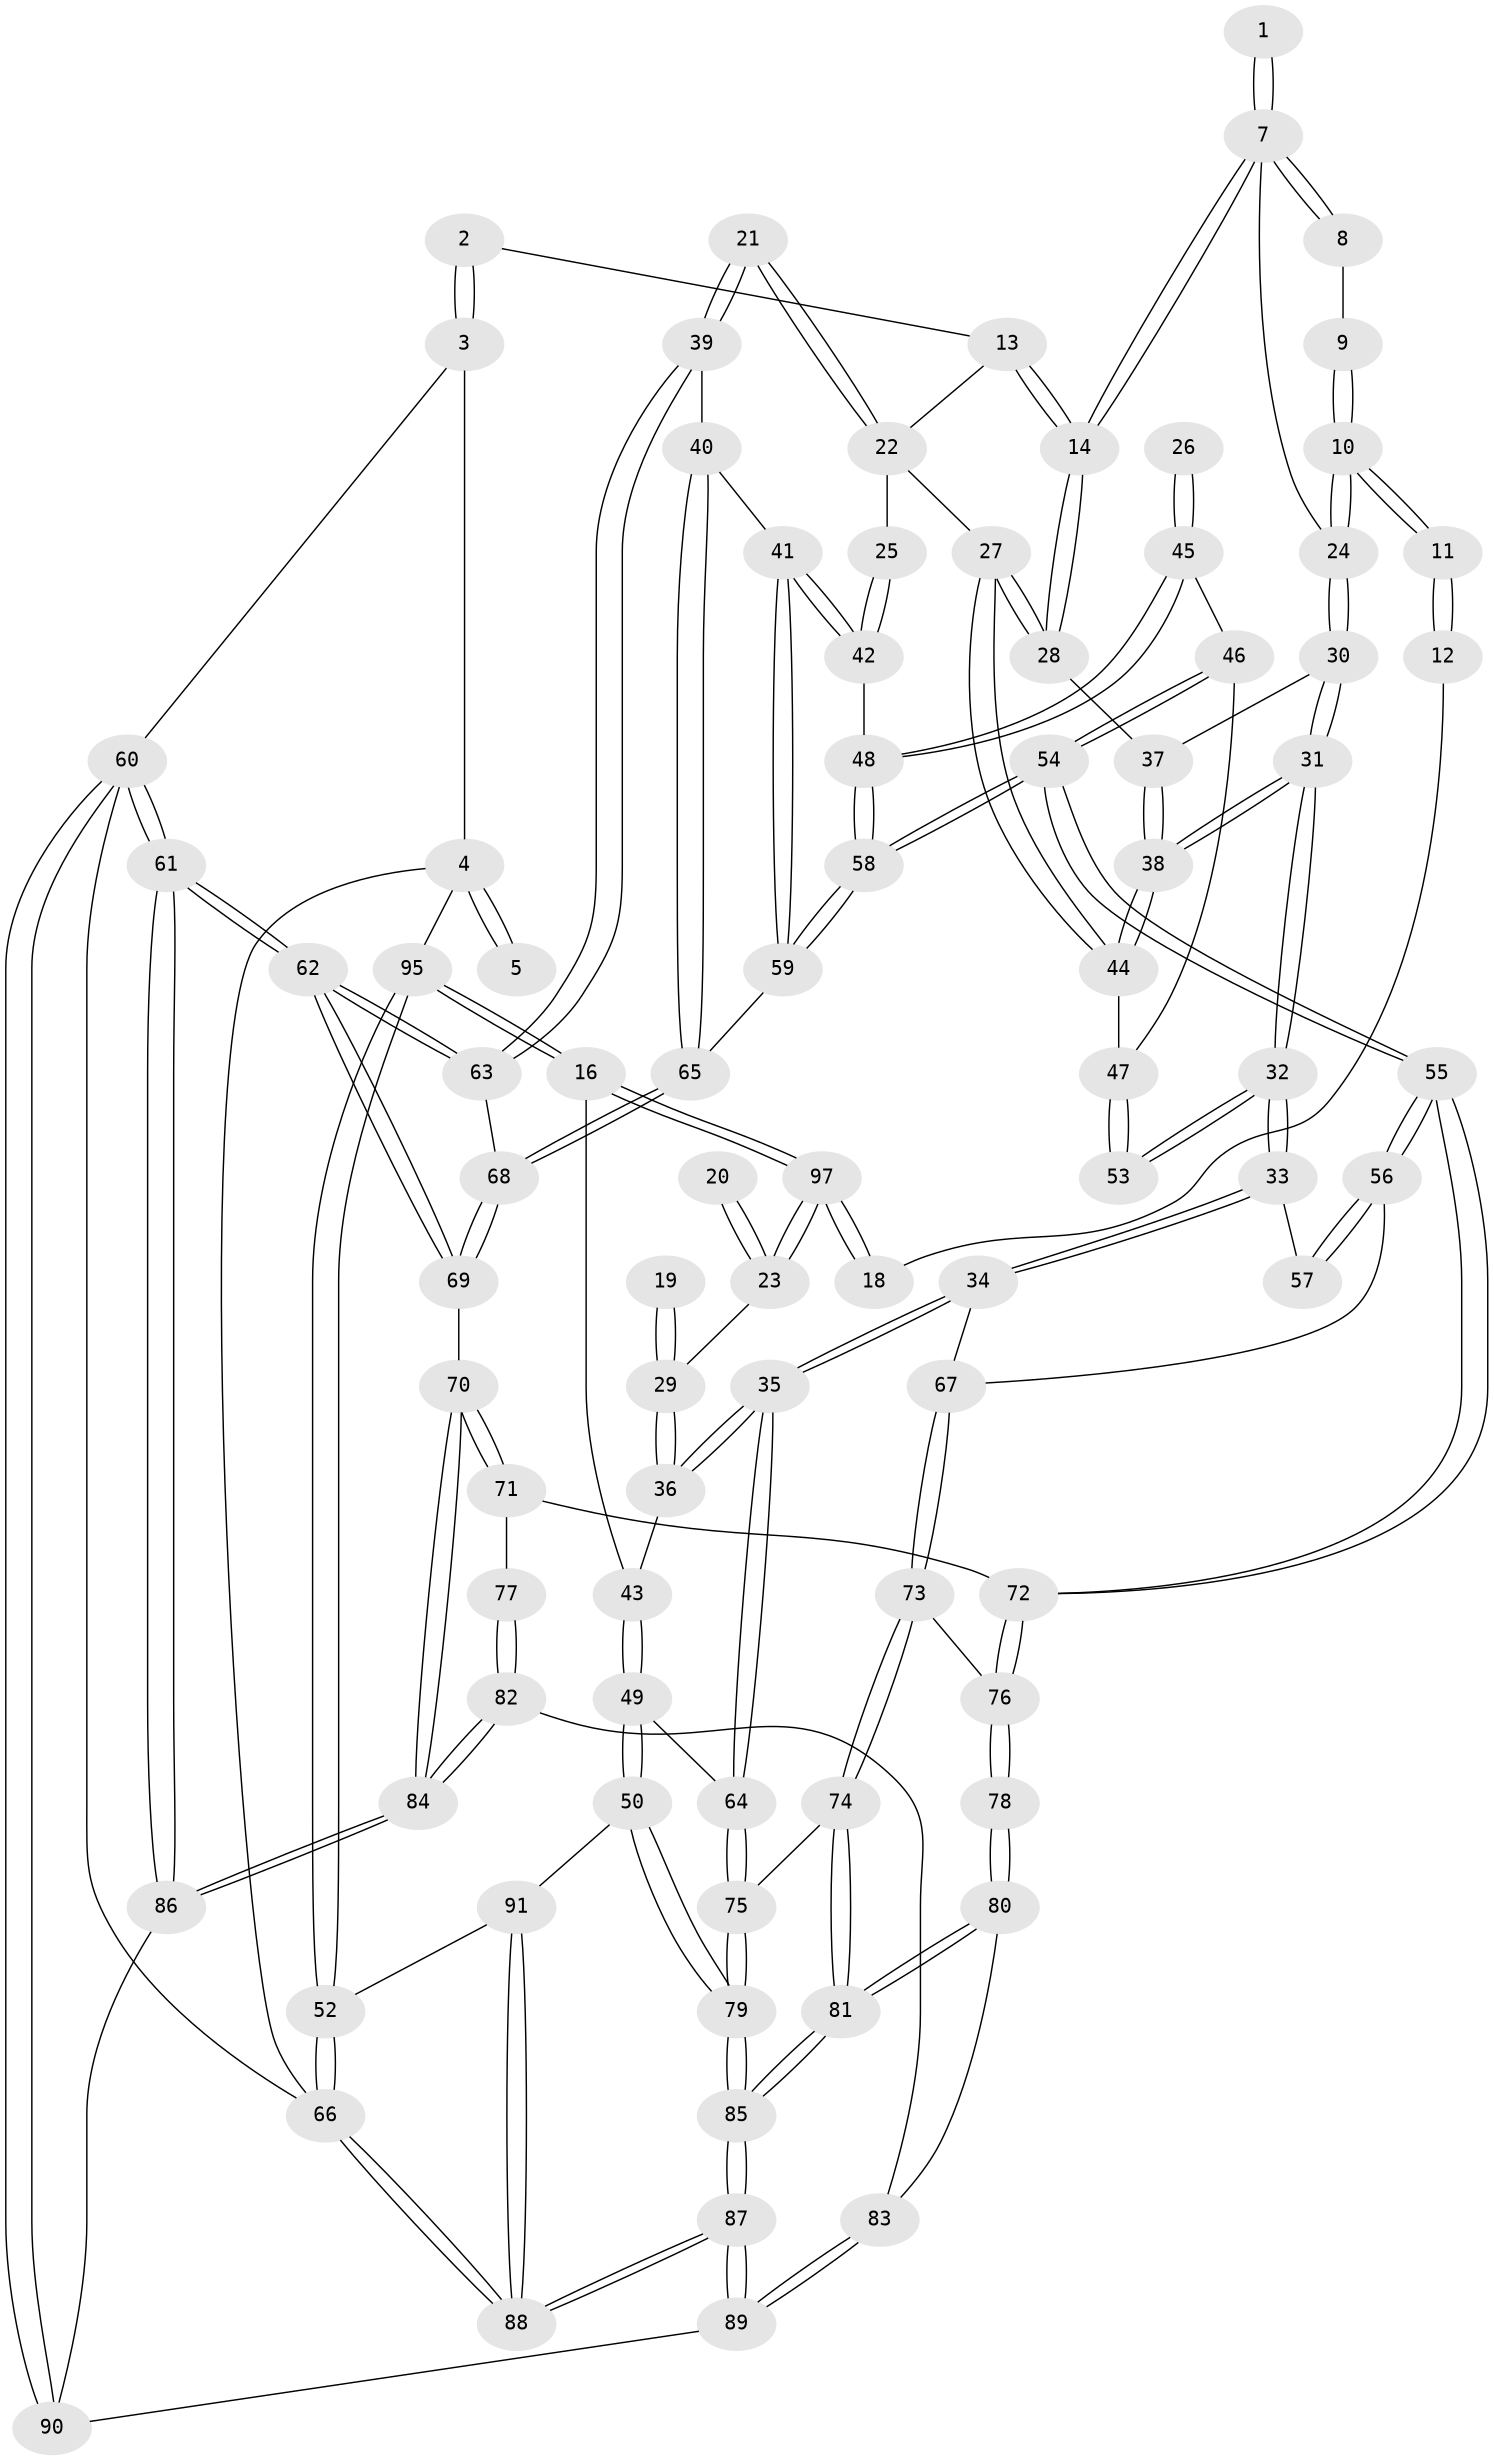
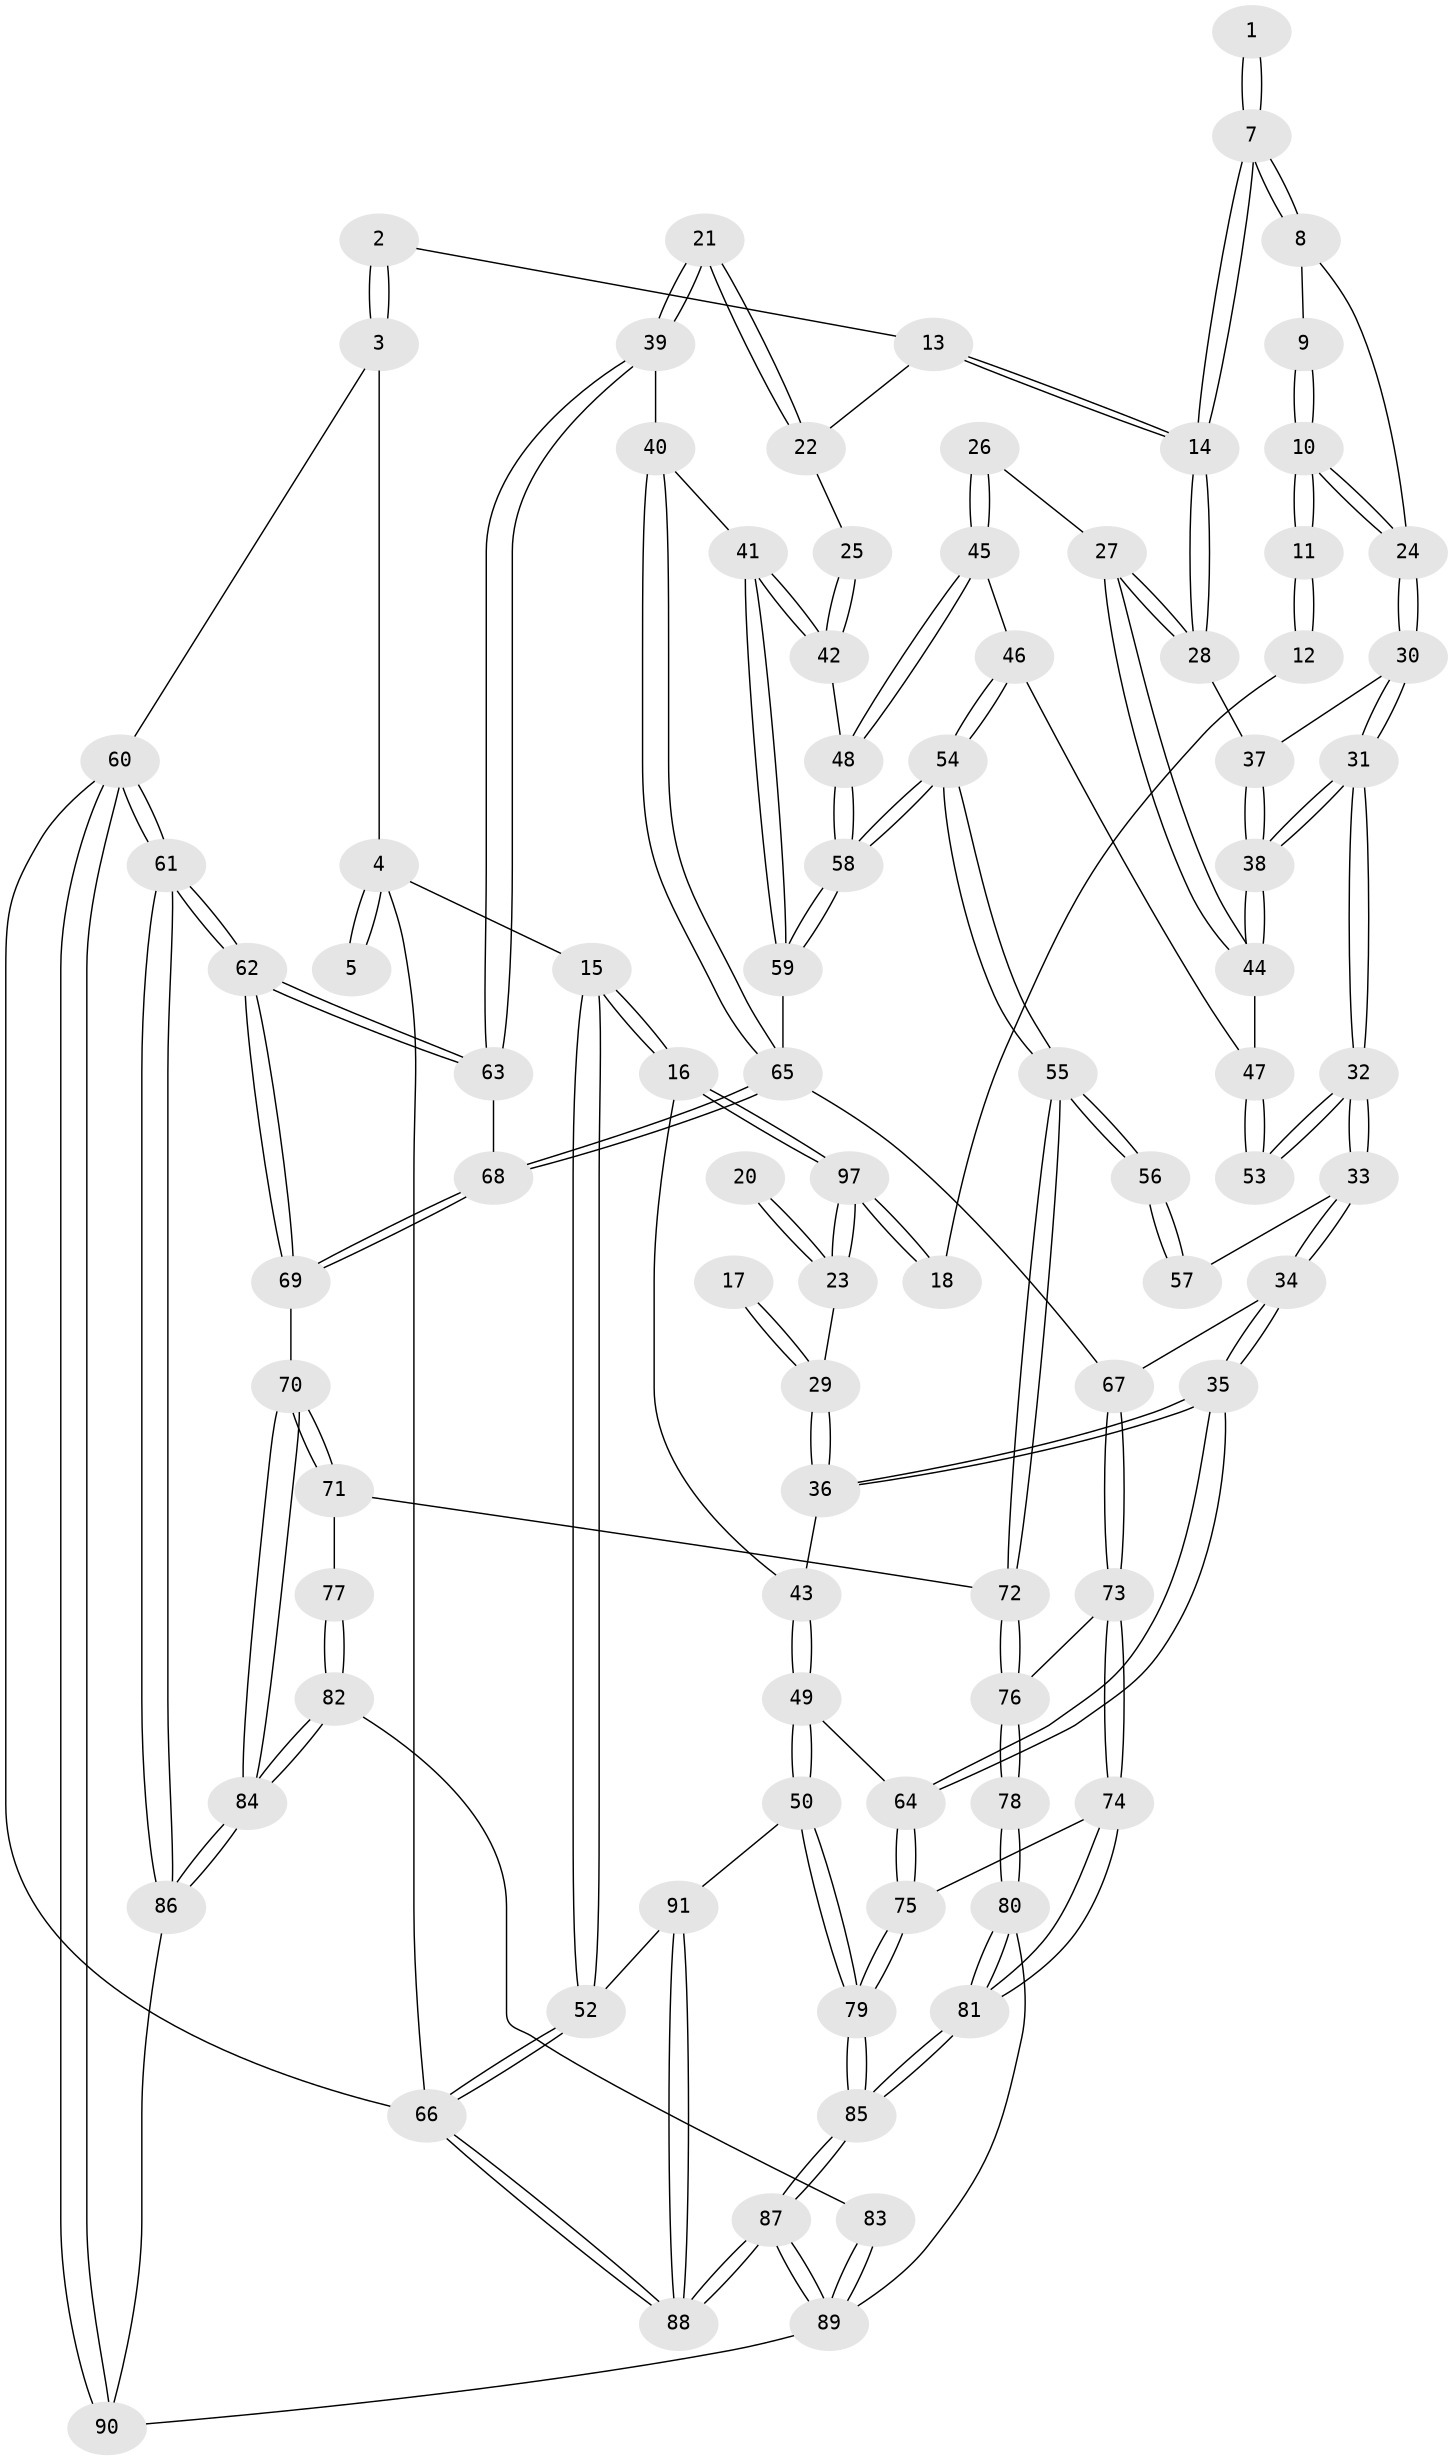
edge "7" -- "24": now "8" -- "24"
edge "22" -- "27": now "26" -- "27"
node "95": label "95" -> "15"
node "19": label "19" -> "17"
edge "56" -- "67": now "65" -- "67"
edge "80" -- "83": now "80" -- "89"
